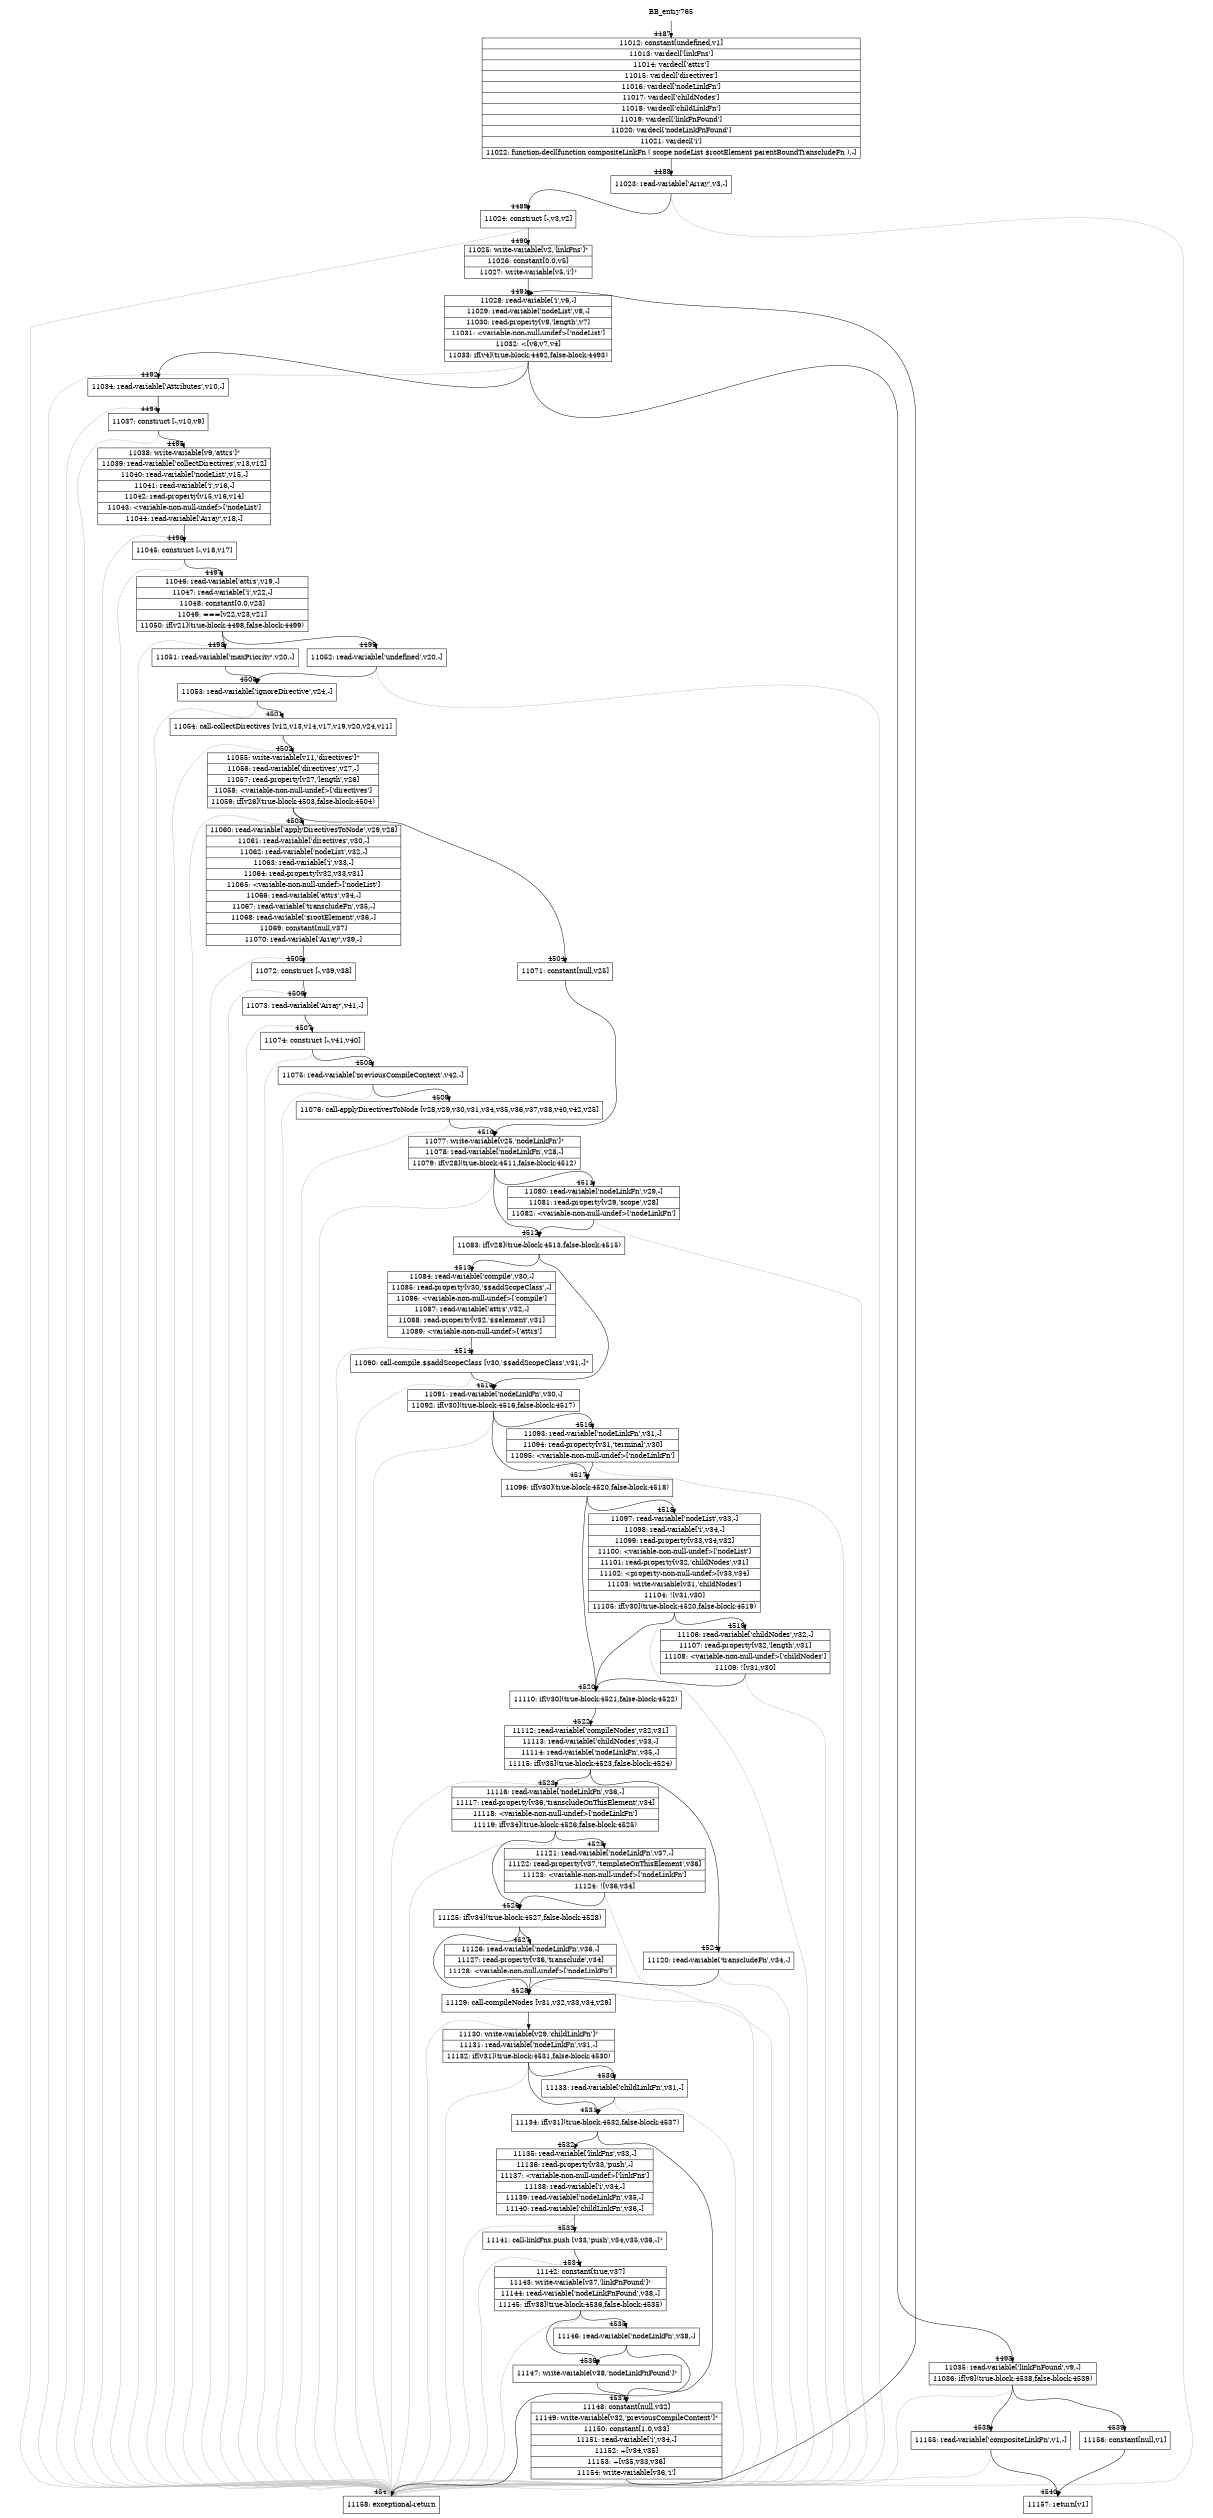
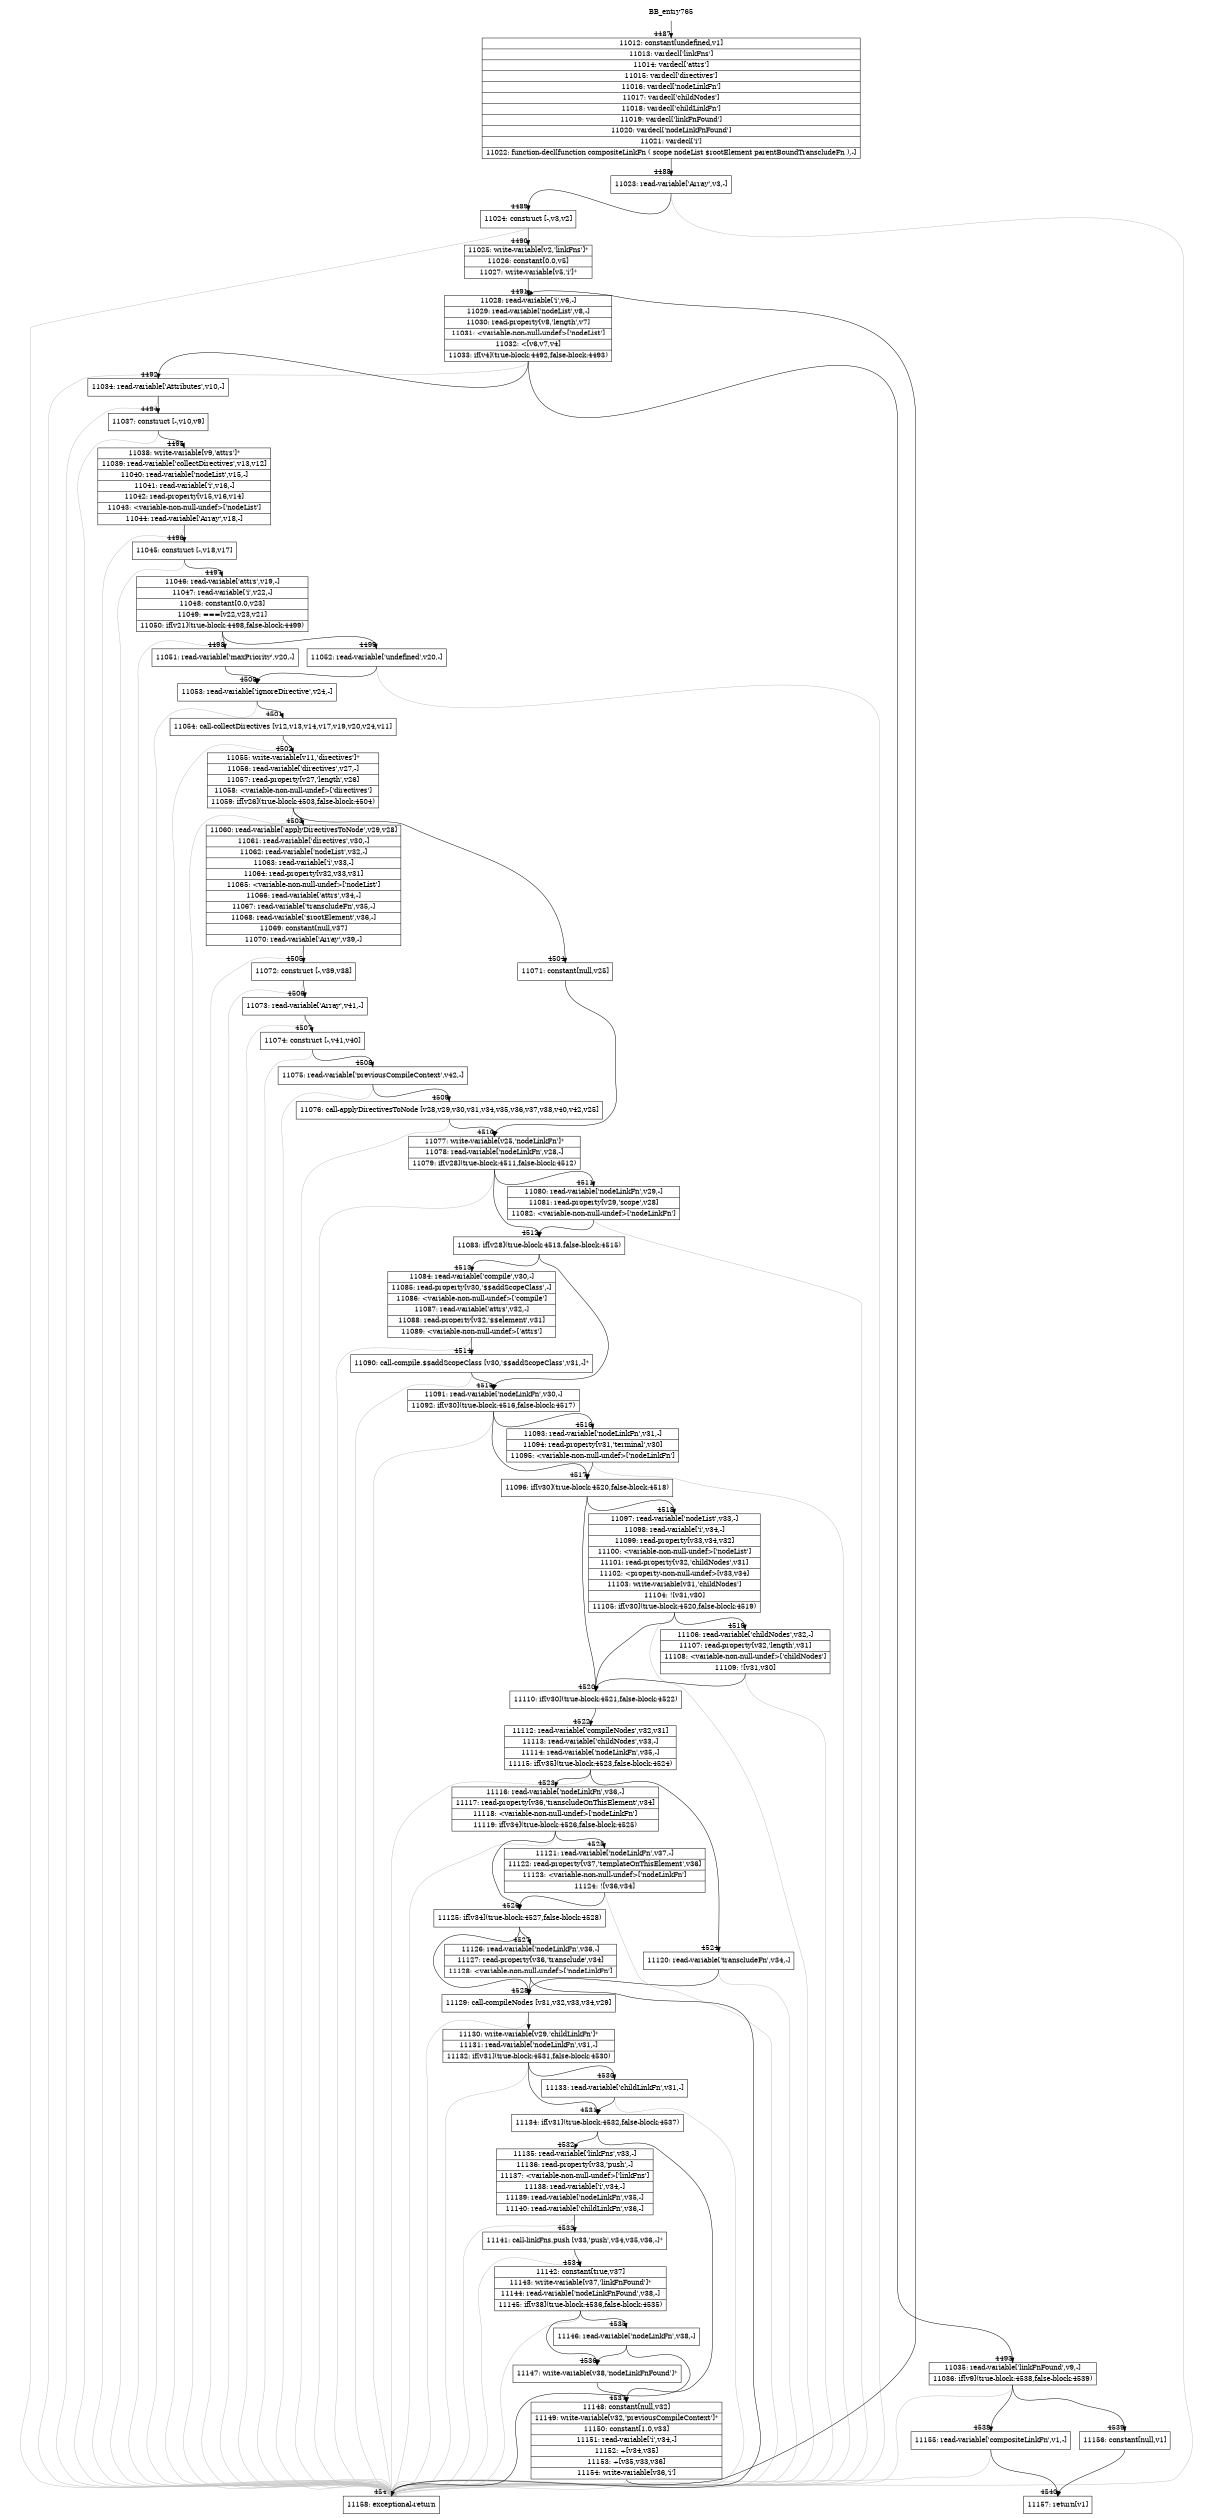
edge "11126: read-variable['nodeLinkFn',v36,-]" -> "11158: exceptional-return": color gray -> black
